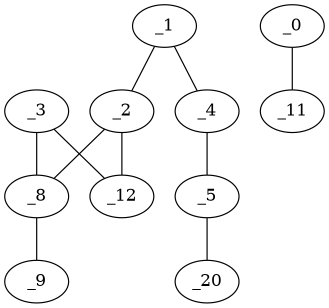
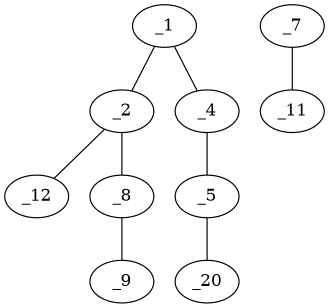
node "_0": label "_0" -> "_7"
node "_3": removed
